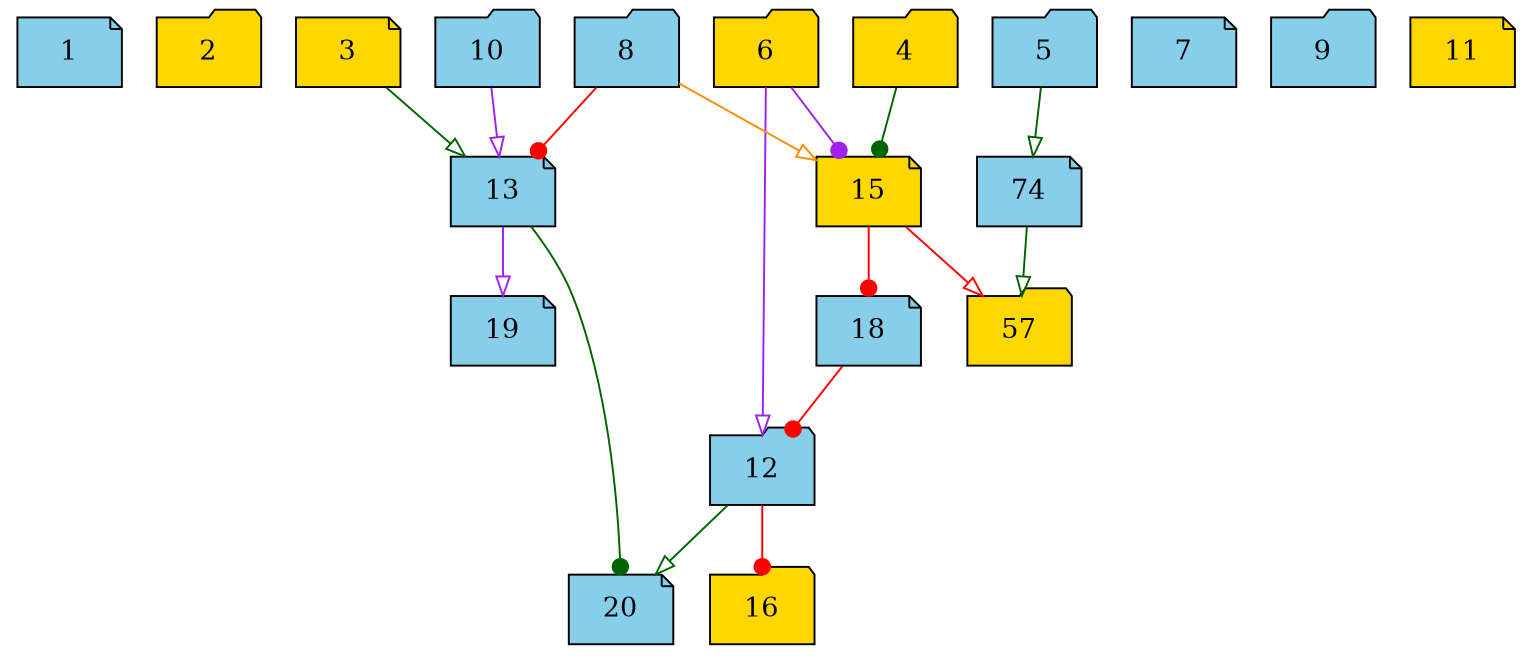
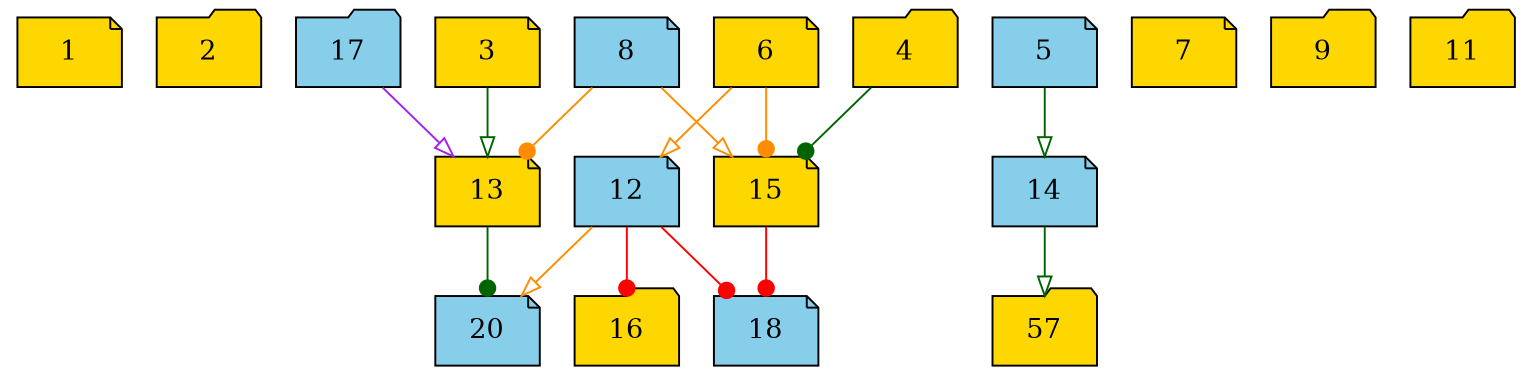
node "1": fillcolor skyblue -> gold
node "10": label "10" -> "17"
node "8": shape folder -> note
node "6": shape folder -> note
node "5": shape folder -> note
node "7": fillcolor skyblue -> gold
node "9": fillcolor skyblue -> gold
node "11": shape note -> folder
edge "8" -> "13": color red -> darkorange
edge "6" -> "15": color purple -> darkorange
node "13": fillcolor skyblue -> gold
node "74": label "74" -> "14"
edge "6" -> "12": color purple -> darkorange
edge "15" -> "57": removed
node "19": removed
edge "18" -> "12": reversed
node "12": shape folder -> note
edge "12" -> "20": color darkgreen -> darkorange
